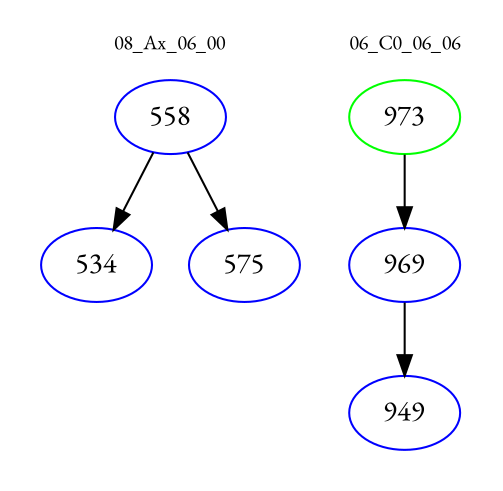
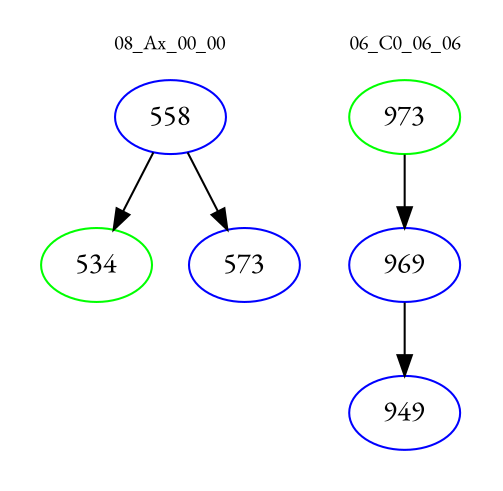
cluster "08_Ax_06_00": label "08_Ax_06_00" -> "08_Ax_00_00"
node "534": color blue -> green
node "575": label "575" -> "573"
